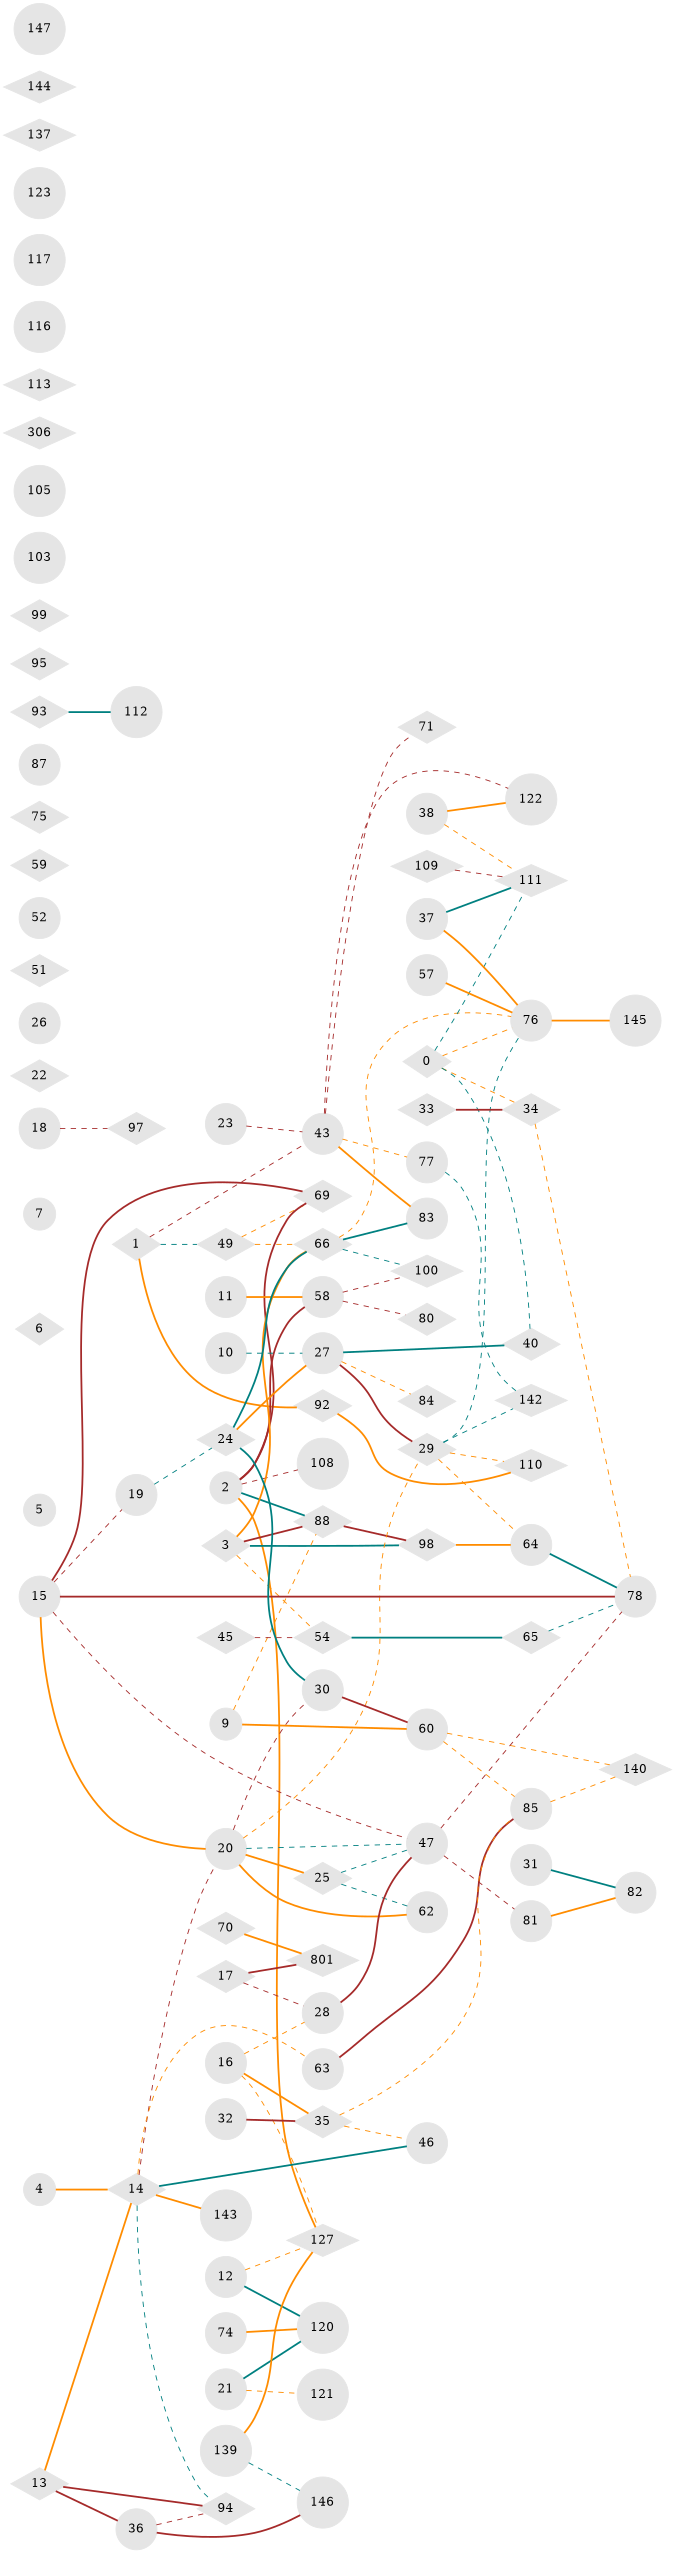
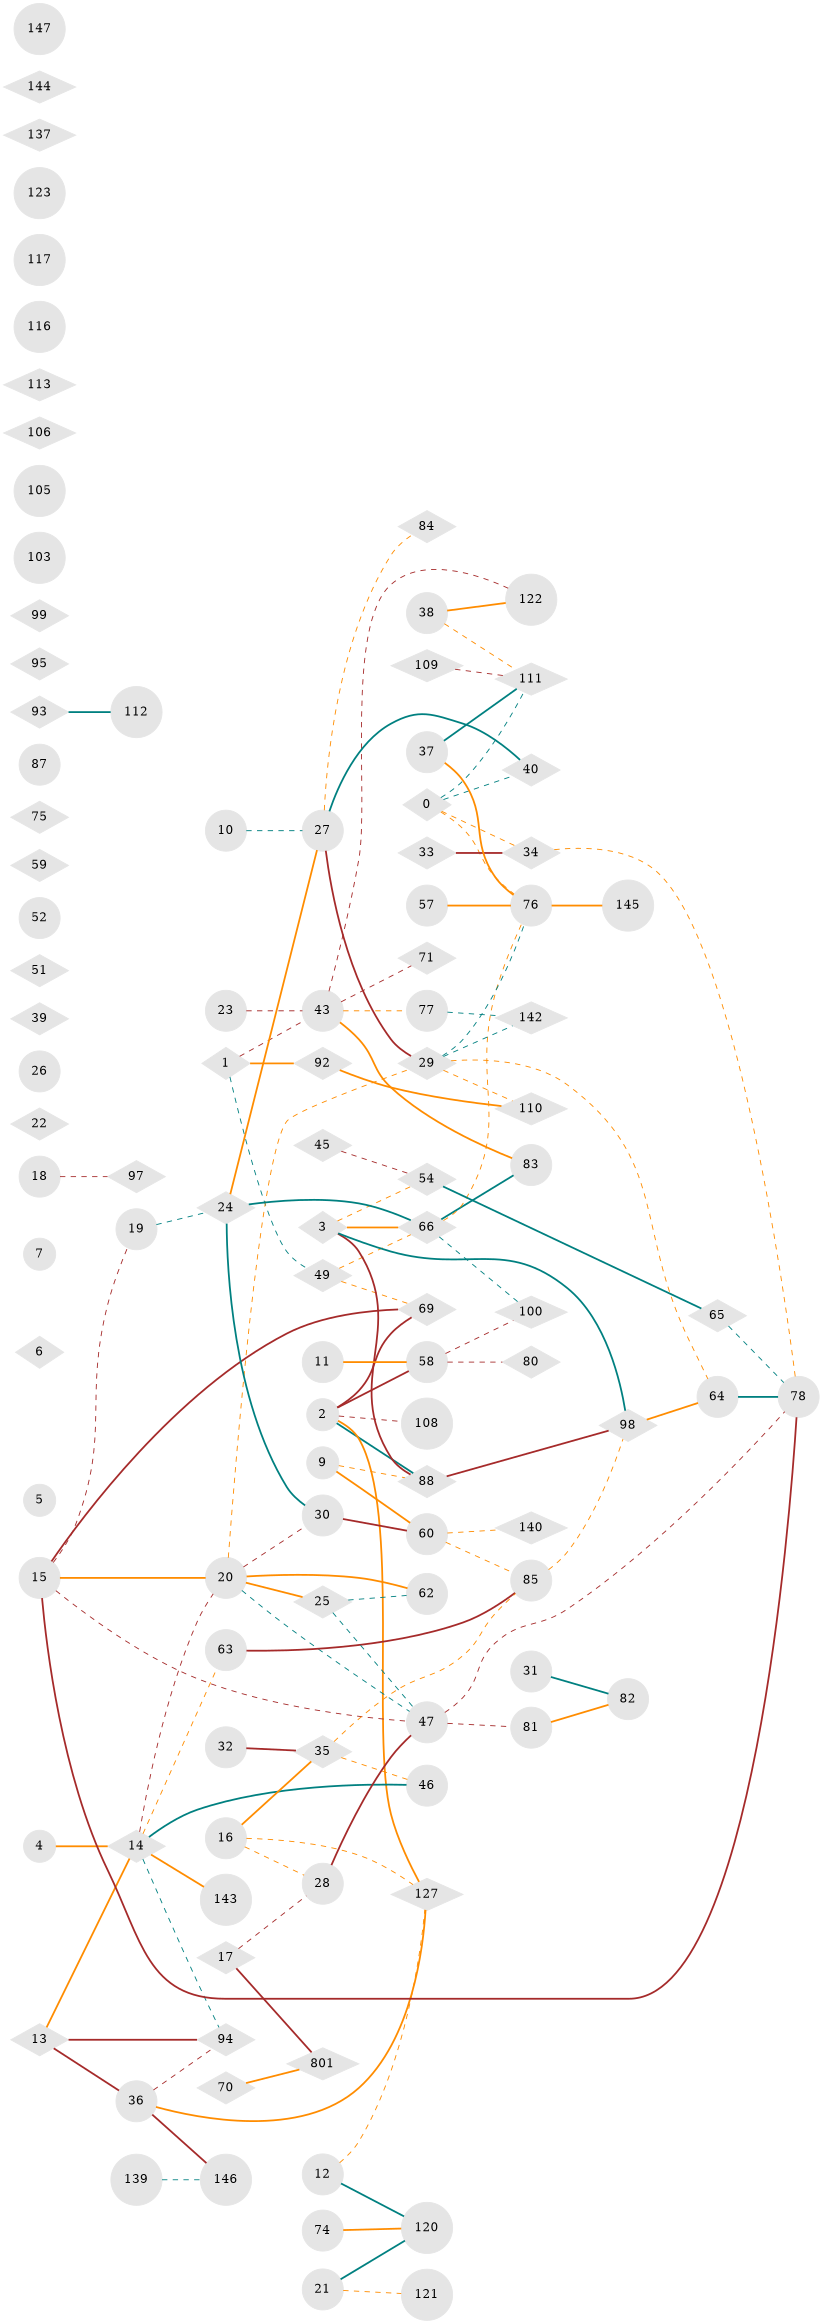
node "306": label "306" -> "106"
node "39": added
edge "140" -- "85": now "98" -- "85"
edge "127" -- "139": now "127" -- "36"
